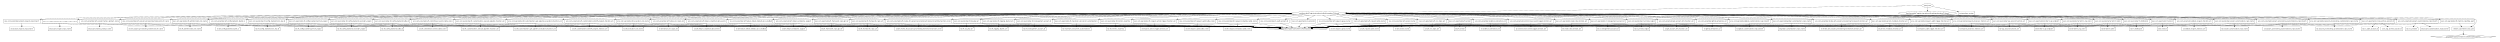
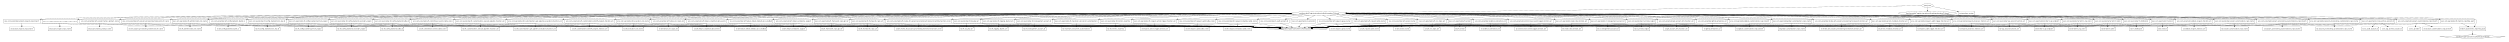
node "random_uuid.metrics_key_uuid": label "random_uuid.metrics_key_uuid" -> "random_uuid.metrics_reporting_uuid"
